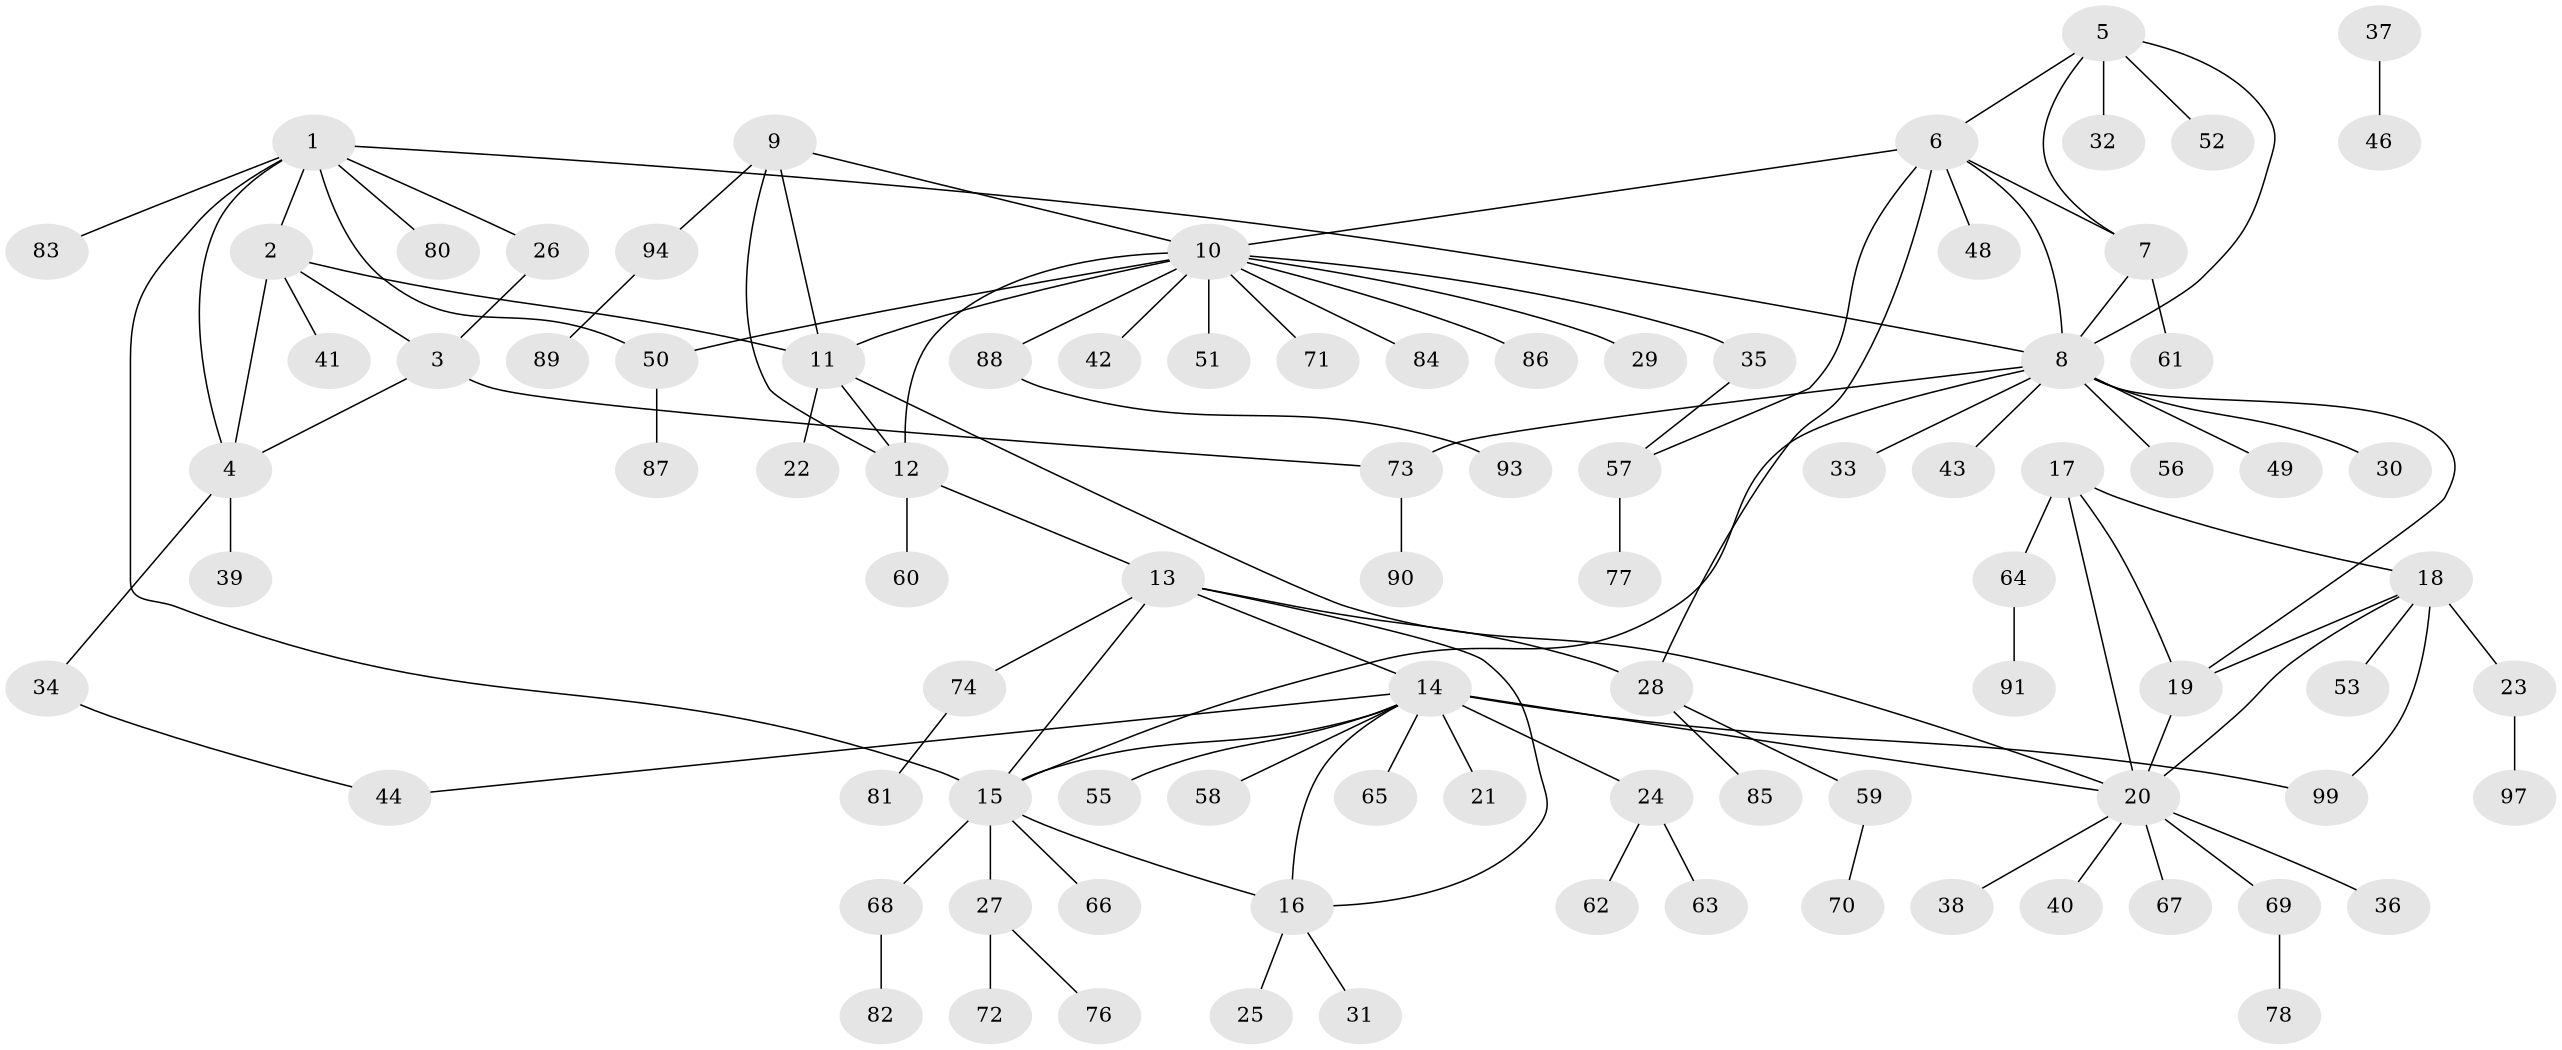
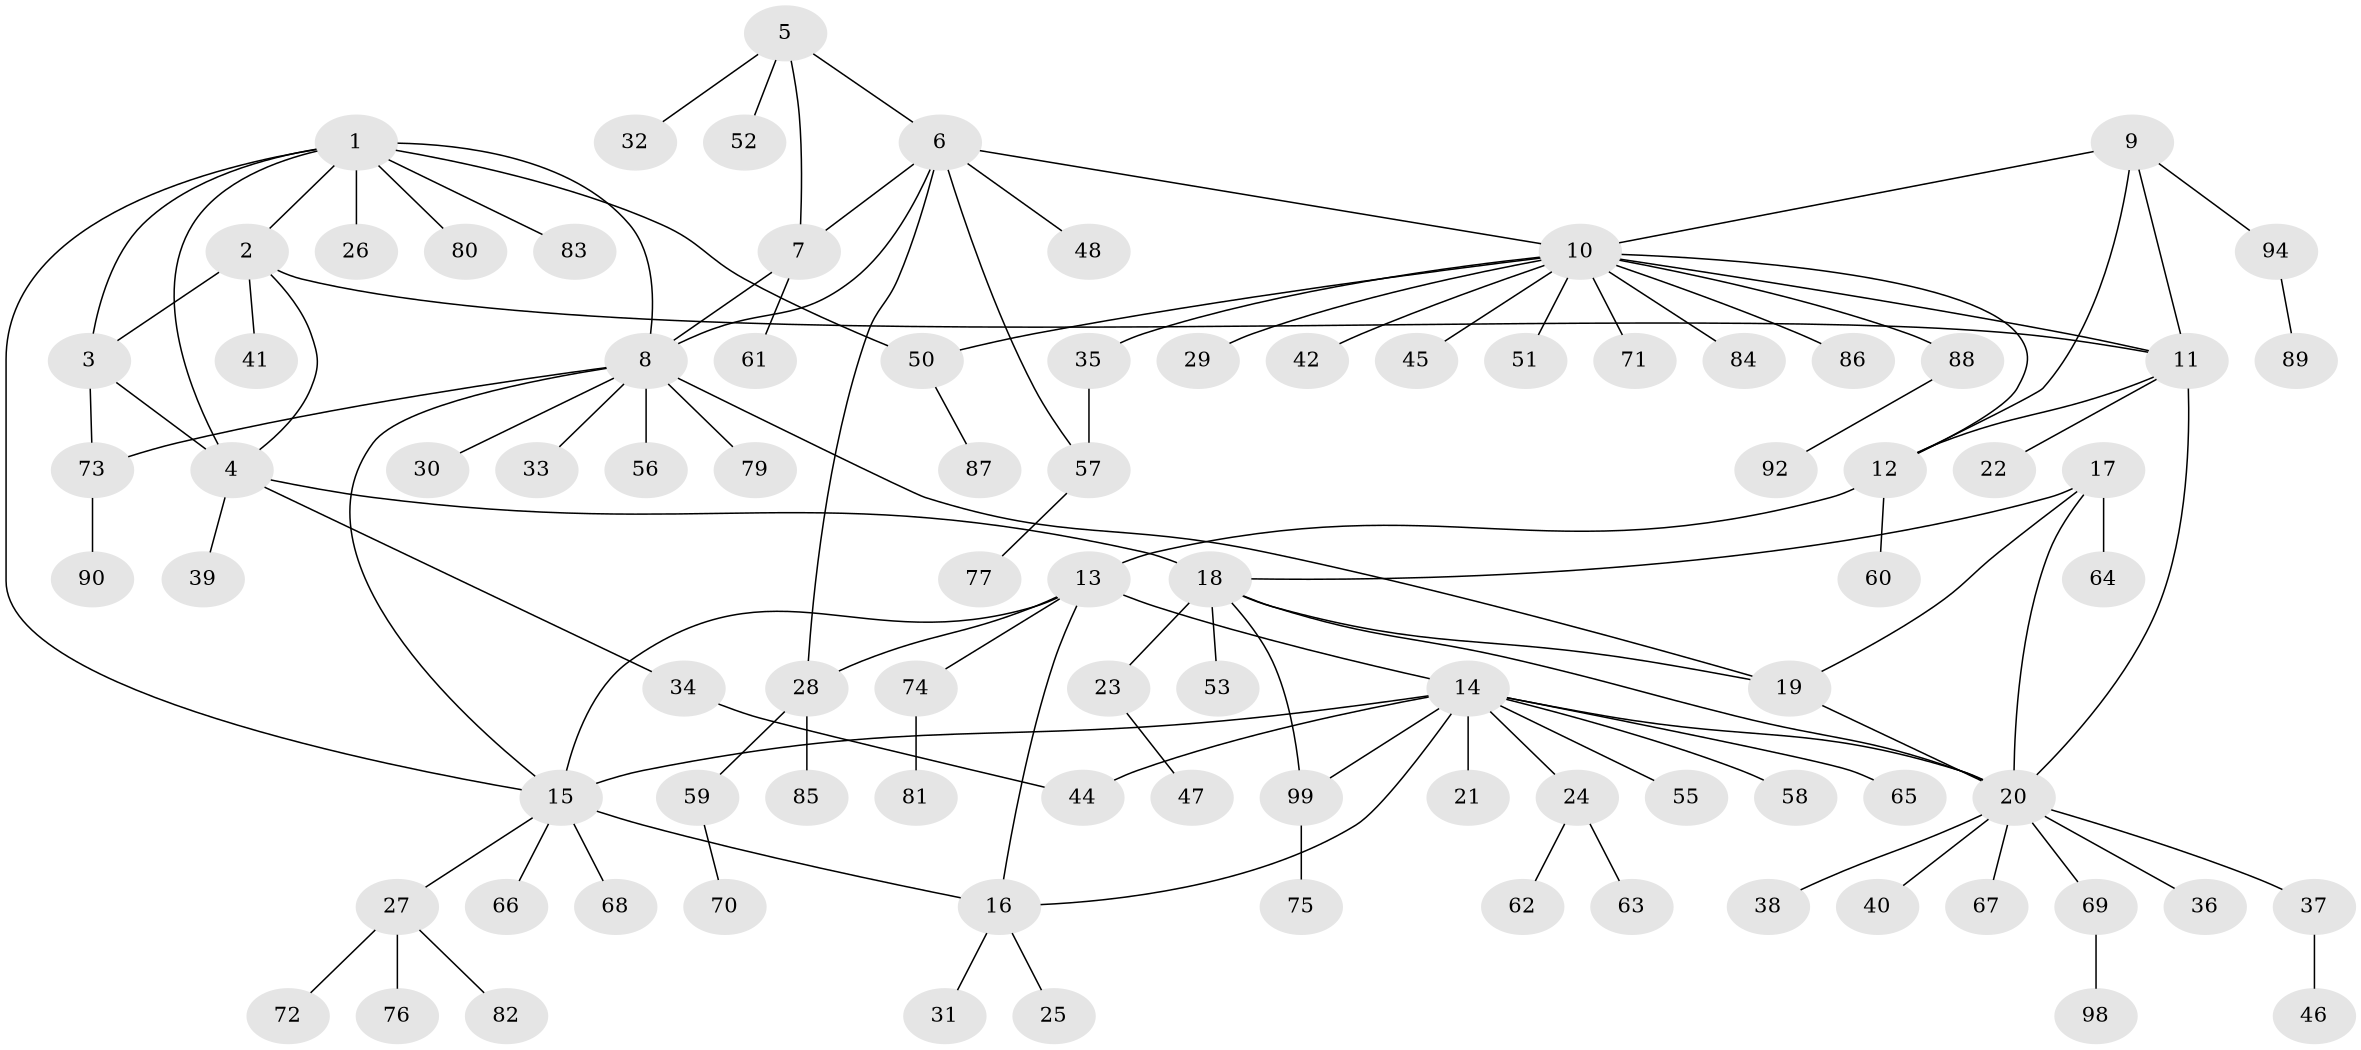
edge "5" -- "8": removed
edge "26" -- "3": now "1" -- "3"
node "45": added
node "93": label "93" -> "92"
node "43": removed
node "49": label "49" -> "79"
edge "4" -- "18": added
node "91": removed
node "97": label "97" -> "47"
edge "20" -- "37": added
node "75": added
edge "68" -- "82": now "27" -- "82"
node "78": label "78" -> "98"
